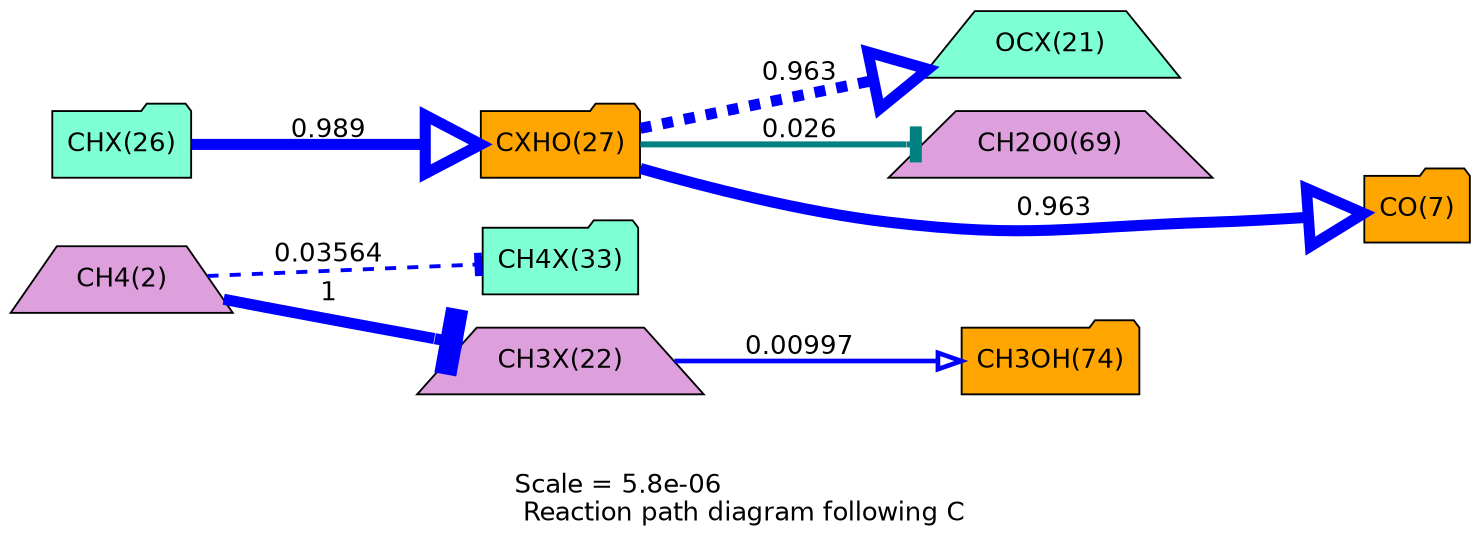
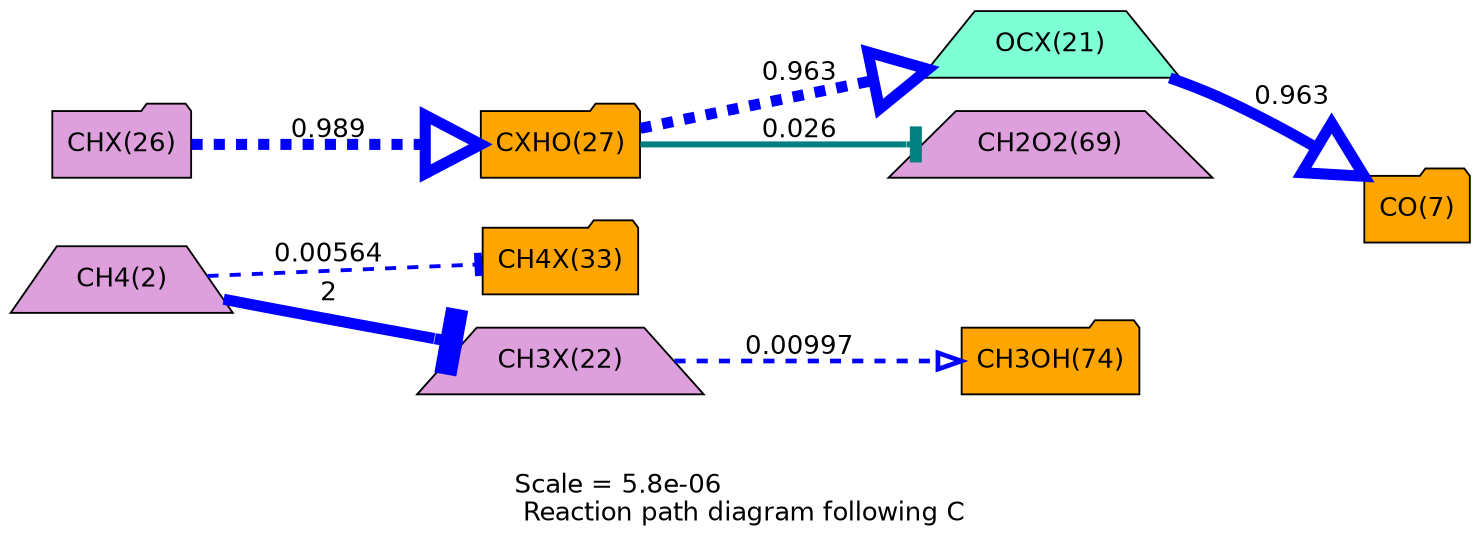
node "CHX(26)": fillcolor aquamarine -> plum
edge "CHX(26)" -> "CXHO(27)": style bold -> dashed
node "CH2O0(69)": label "CH2O0(69)" -> "CH2O2(69)"
edge "CXHO(27)" -> "CO(7)": now "OCX(21)" -> "CO(7)"
edge "CH4(2)" -> "CH4X(33)": label " 0.03564" -> " 0.00564"
node "CH4X(33)": fillcolor aquamarine -> orange
edge "CH4(2)" -> "CH3X(22)": label " 1" -> " 2"
edge "CH3X(22)" -> "CH3OH(74)": style bold -> dashed
